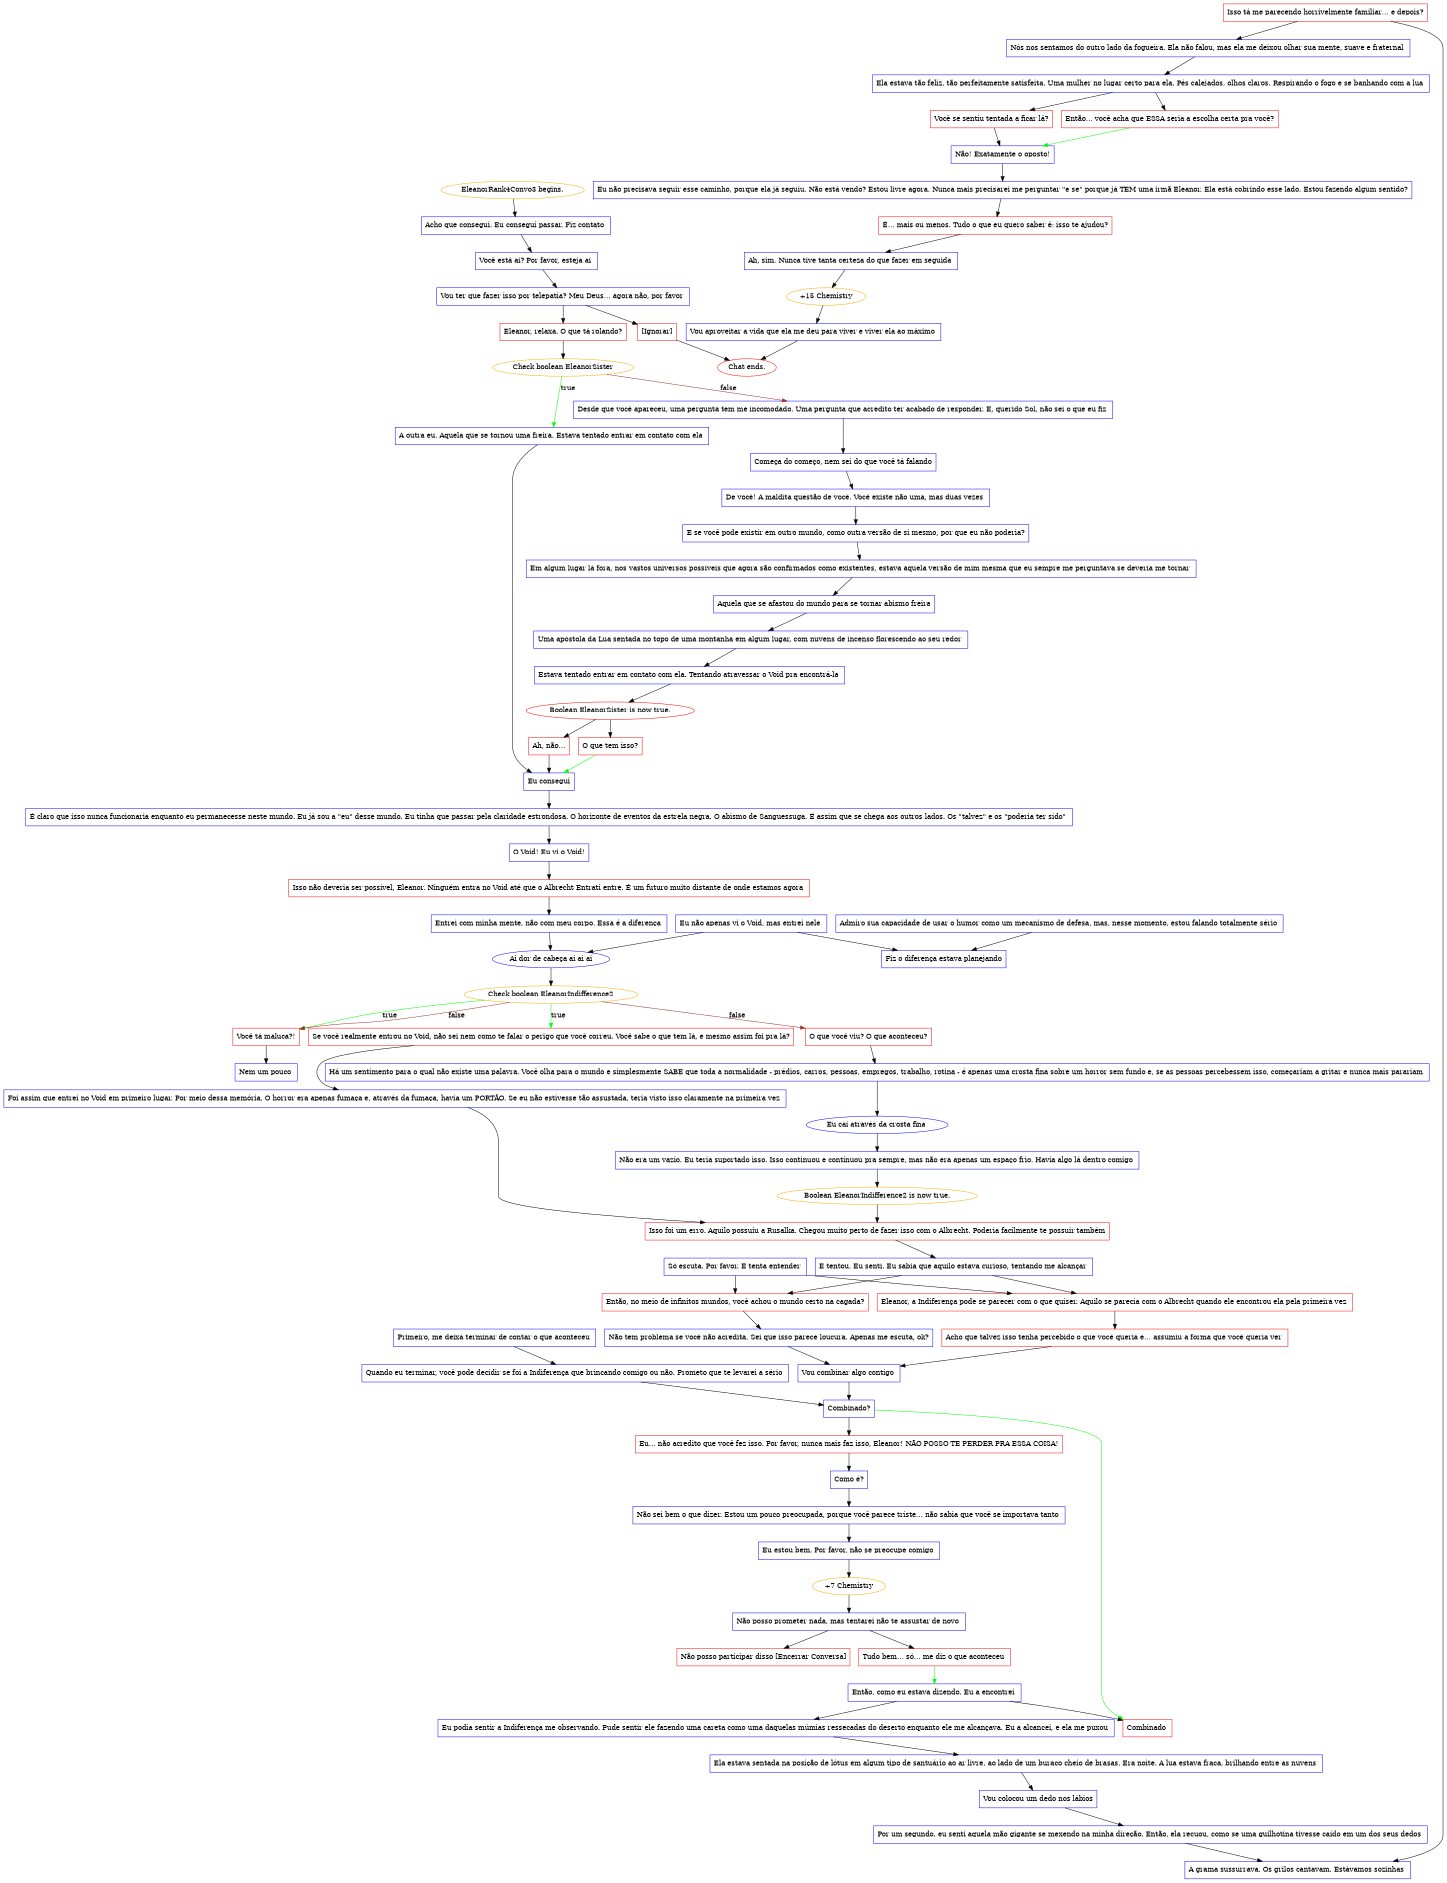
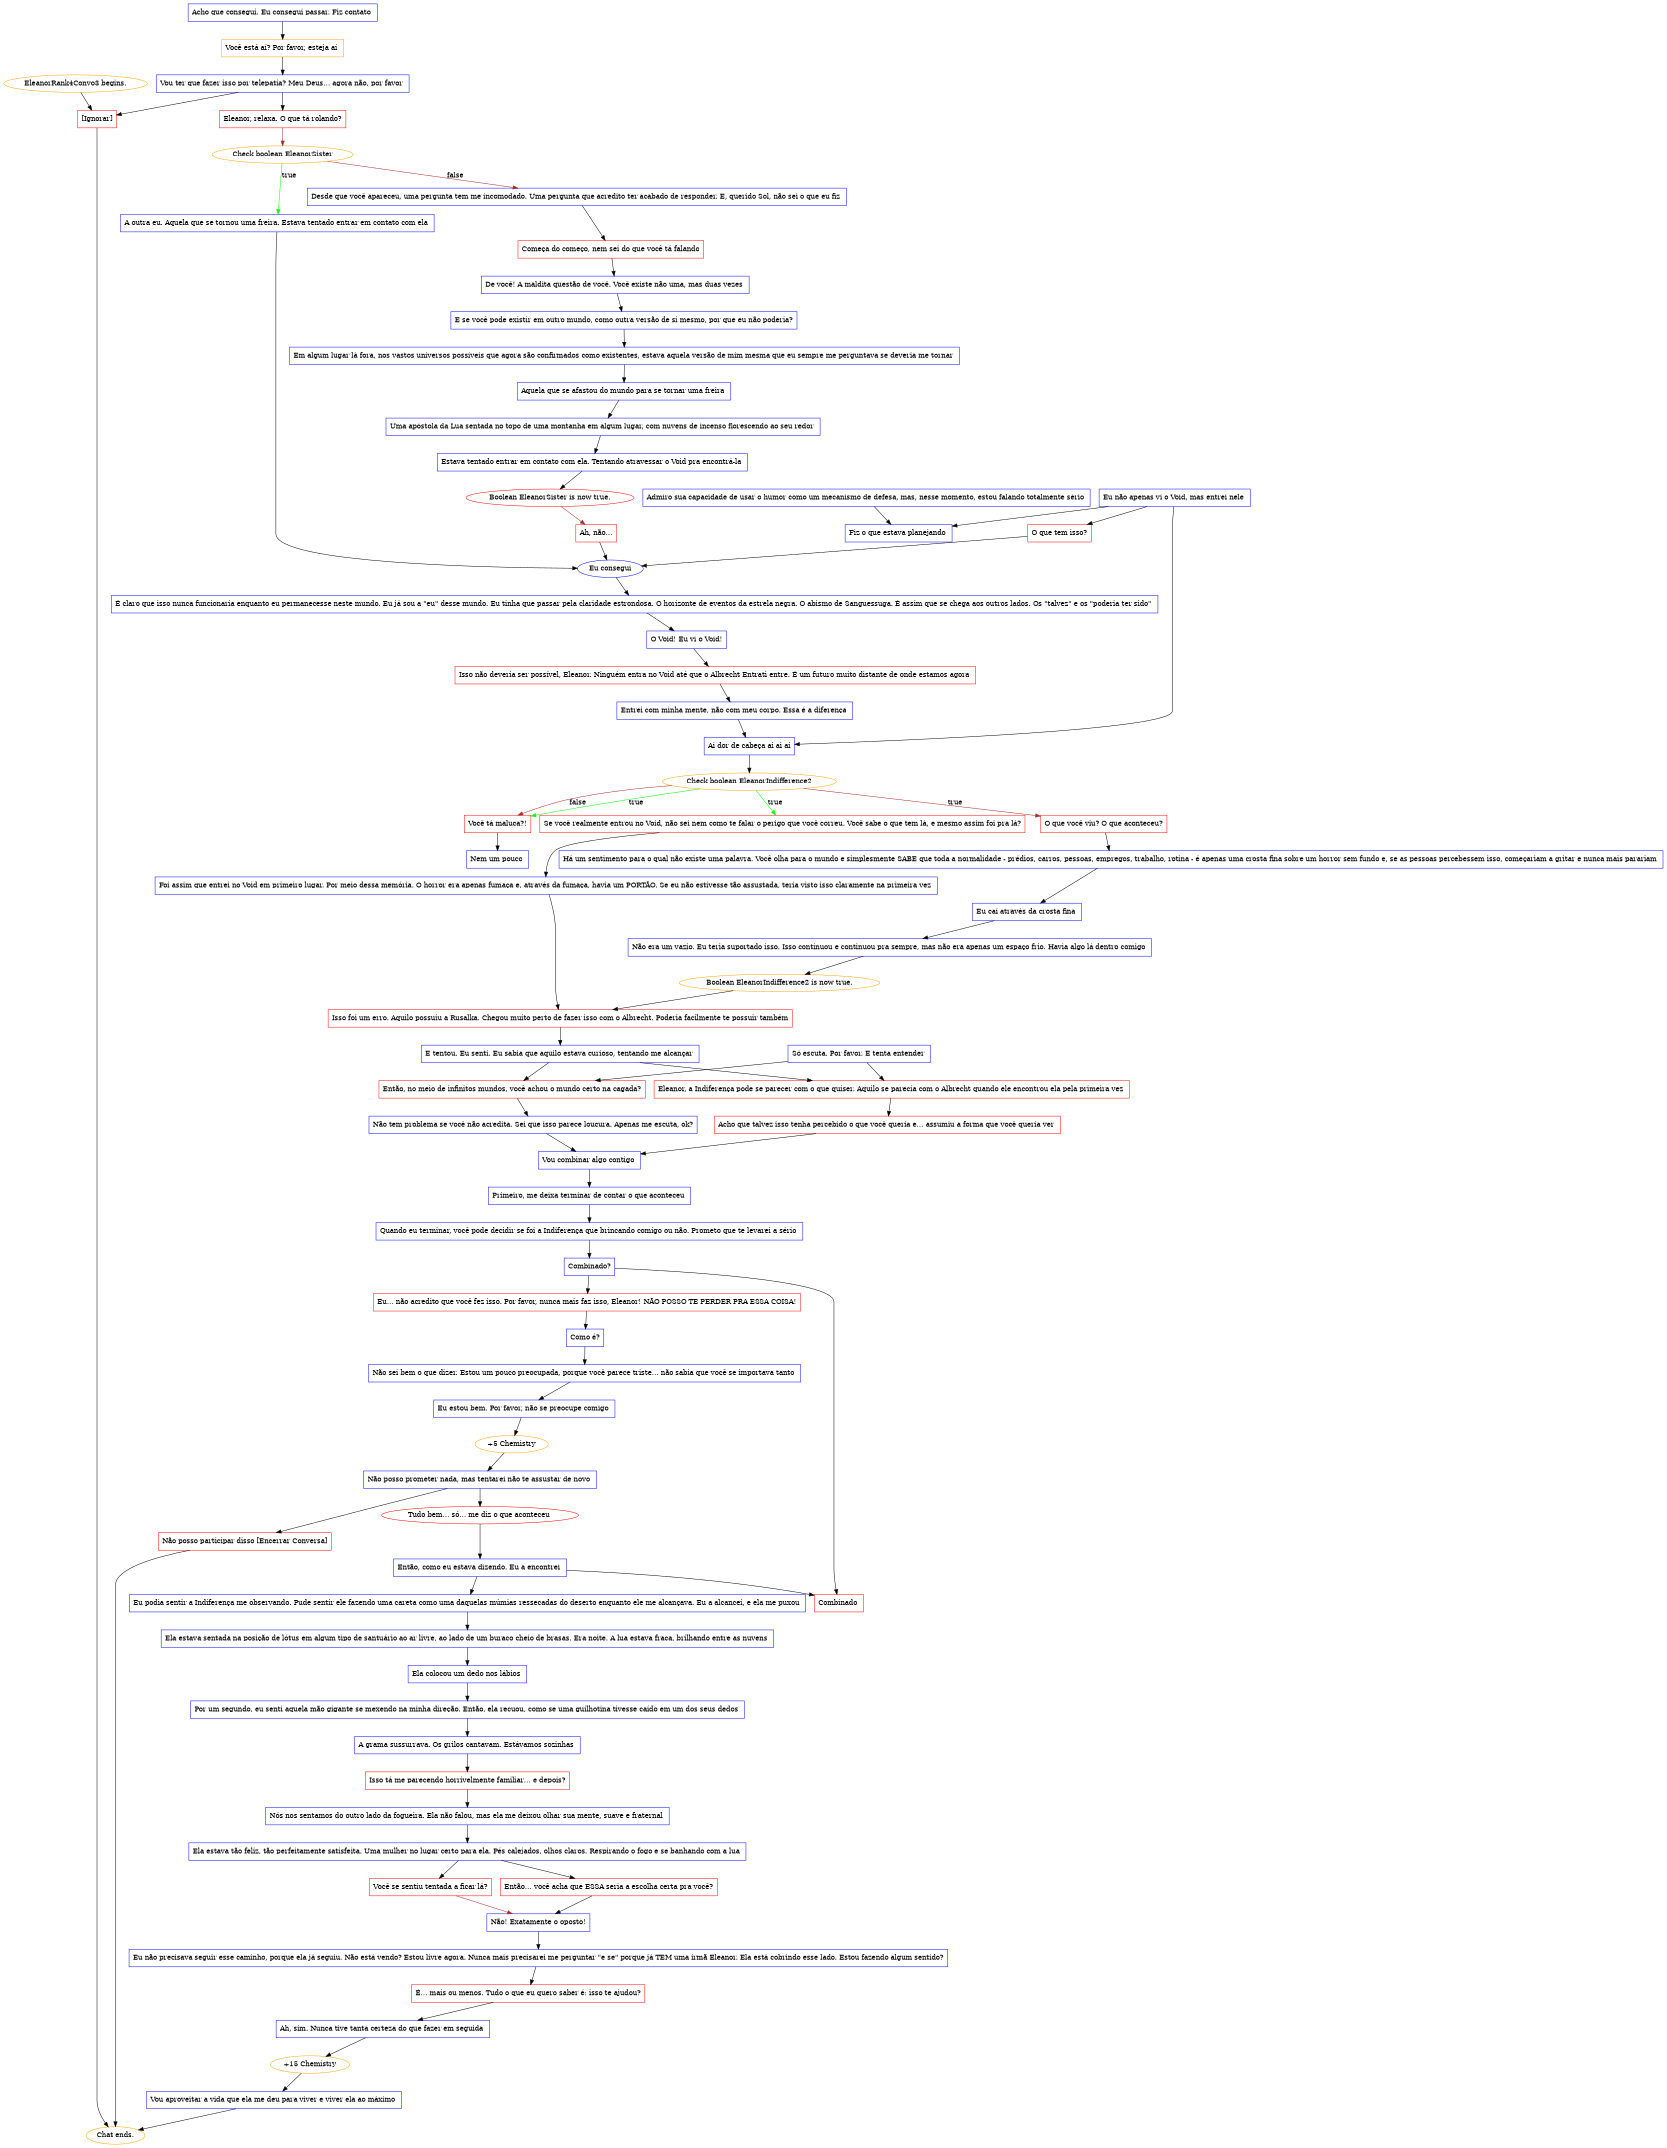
edge "Você se sentiu tentada a ficar lá?" -> "Não! Exatamente o oposto!": color black -> brown
edge "Então… você acha que ESSA seria a escolha certa pra você?" -> "Não! Exatamente o oposto!": color green -> black
edge "EleanorRank4Convo3 begins." -> "Acho que consegui. Eu consegui passar. Fiz contato": now "EleanorRank4Convo3 begins." -> "[Ignorar]"
node "Você está aí? Por favor, esteja aí": color blue -> orange
edge "Eleanor, relaxa. O que tá rolando?" -> "Check boolean EleanorSister": color black -> brown
node "Chat ends.": color red -> orange
node "Começa do começo, nem sei do que você tá falando": color blue -> red
node "Aquela que se afastou do mundo para se tornar abismo freira": label "Aquela que se afastou do mundo para se tornar abismo freira" -> "Aquela que se afastou do mundo para se tornar uma freira"
edge "Boolean EleanorSister is now true." -> "O que tem isso?": now "Eu não apenas vi o Void, mas entrei nele" -> "O que tem isso?"
edge "Boolean EleanorSister is now true." -> "Ah, não…": color black -> brown
edge "O que tem isso?" -> "Eu consegui": color green -> black
node "Eu consegui": shape box -> ellipse
edge "Isso tá me parecendo horrivelmente familiar… e depois?" -> "A grama sussurrava. Os grilos cantavam. Estávamos sozinhas": reversed
node "Ai dor de cabeça ai ai ai": shape ellipse -> box
node "Fiz o diferença estava planejando": label "Fiz o diferença estava planejando" -> "Fiz o que estava planejando"
edge "Check boolean EleanorIndifference2" -> "O que você viu? O que aconteceu?": label "false" -> "true"
node "Eu caí através da crosta fina": shape ellipse -> box
edge "Vou combinar algo contigo" -> "Combinado?": now "Vou combinar algo contigo" -> "Primeiro, me deixa terminar de contar o que aconteceu"
edge "Combinado?" -> "Combinado": color green -> black
node "+7 Chemistry": label "+7 Chemistry" -> "+5 Chemistry"
node "Tudo bem… só… me diz o que aconteceu": shape box -> ellipse
edge "Tudo bem… só… me diz o que aconteceu" -> "Então, como eu estava dizendo. Eu a encontrei": color green -> black
node "Vou colocou um dedo nos lábios": label "Vou colocou um dedo nos lábios" -> "Ela colocou um dedo nos lábios"
edge "Não posso participar disso [Encerrar Conversa]" -> "Chat ends.": added
